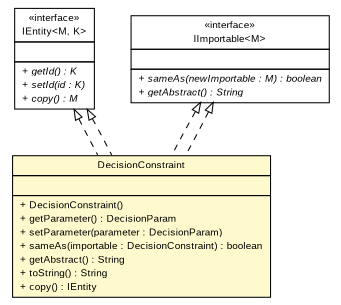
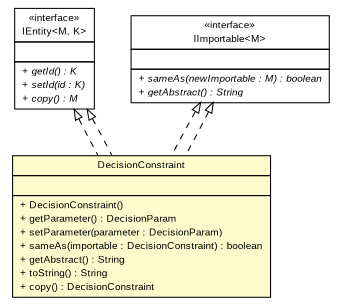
node "DecisionConstraint": text "+ copy() : IEntity" -> "+ copy() : DecisionConstraint"
